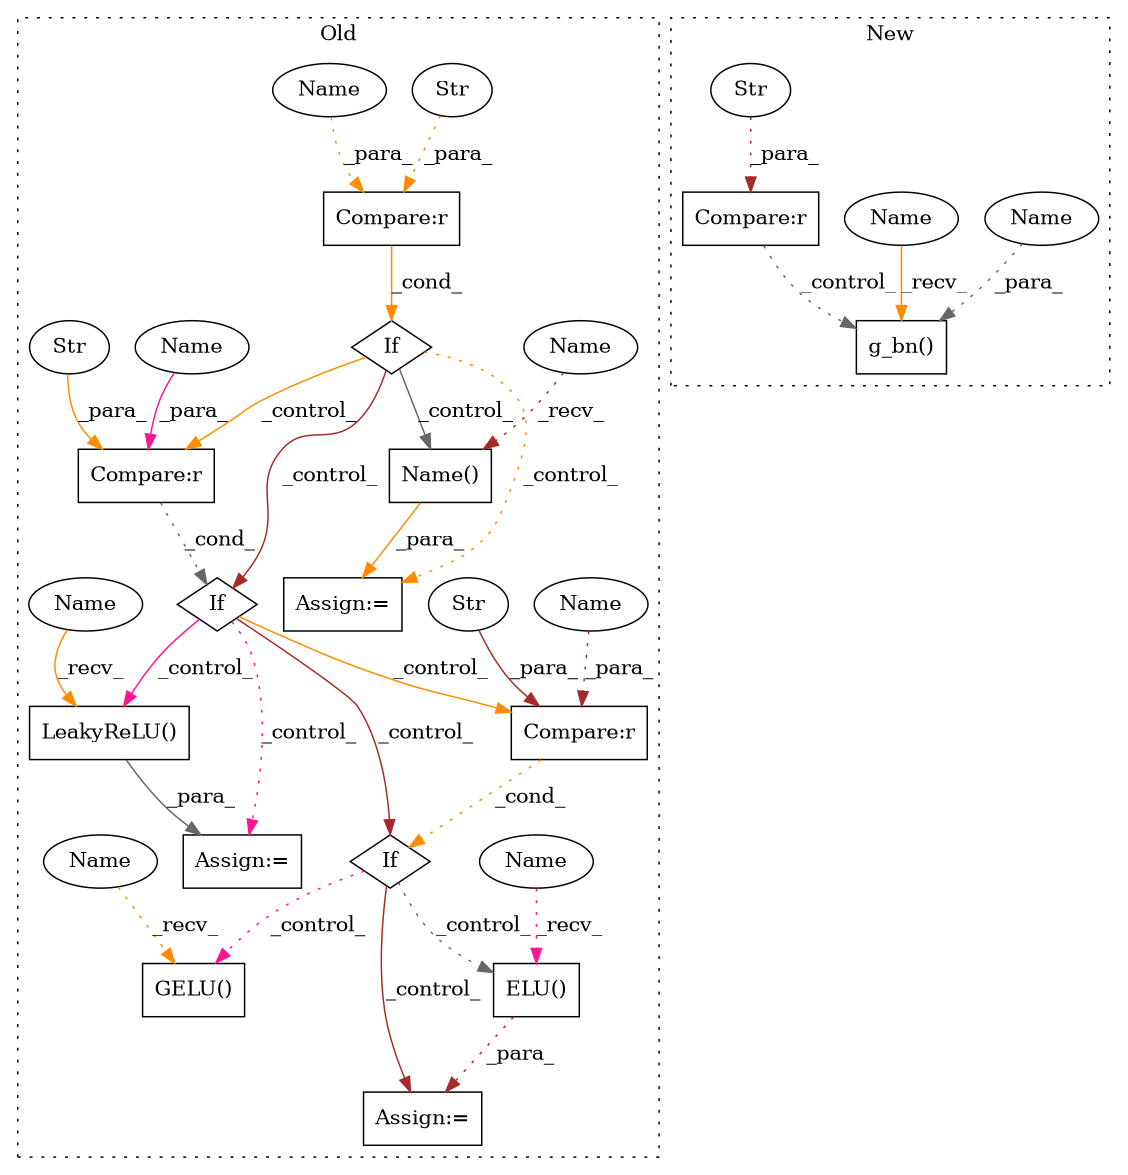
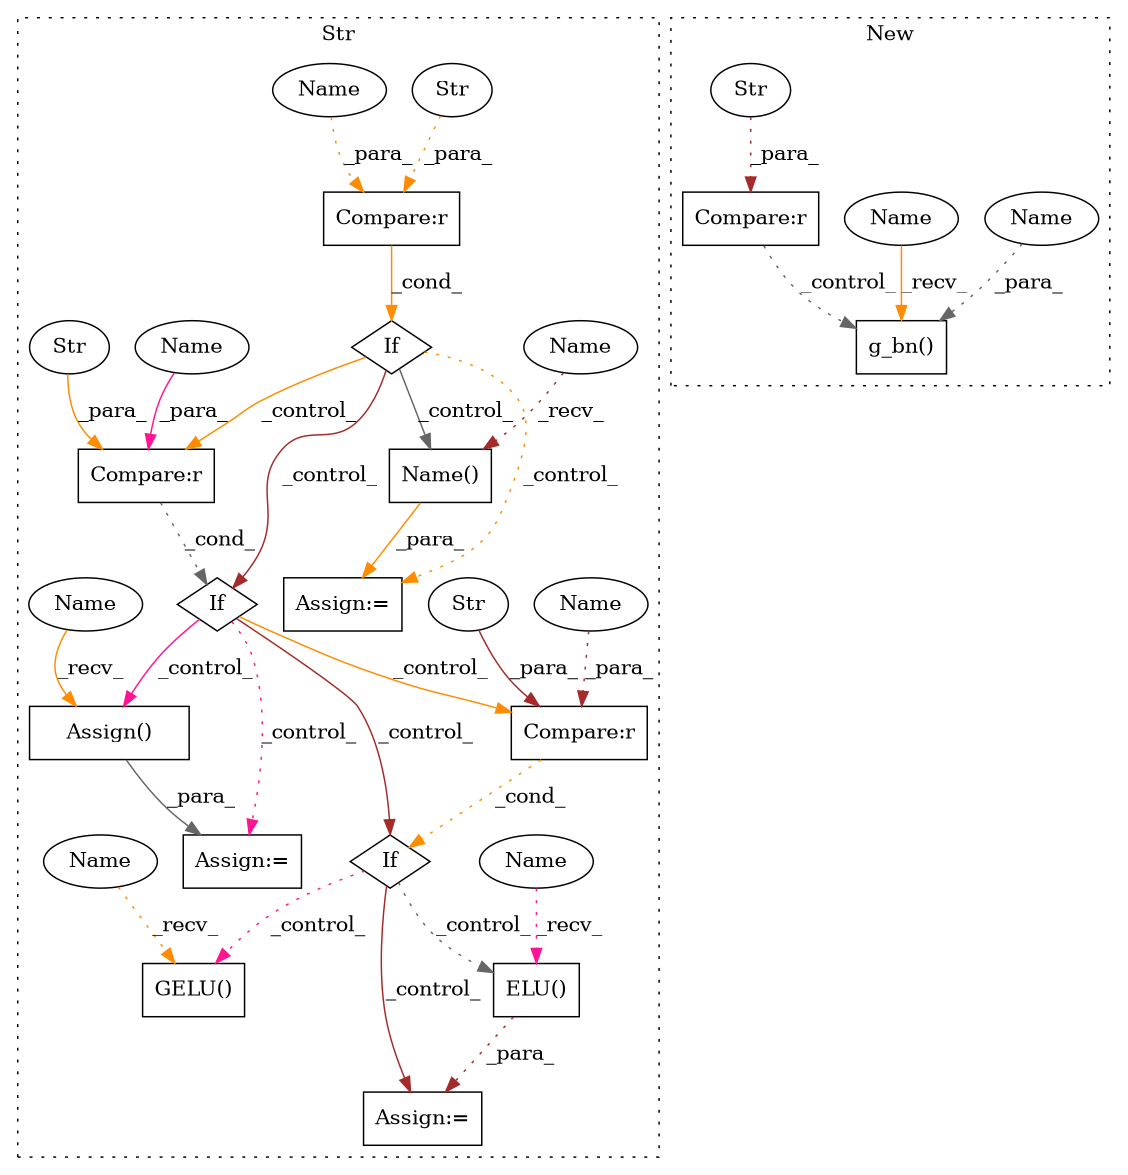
cluster "Old": label "Old" -> "Str"
node "LeakyReLU()": label "LeakyReLU()" -> "Assign()"
